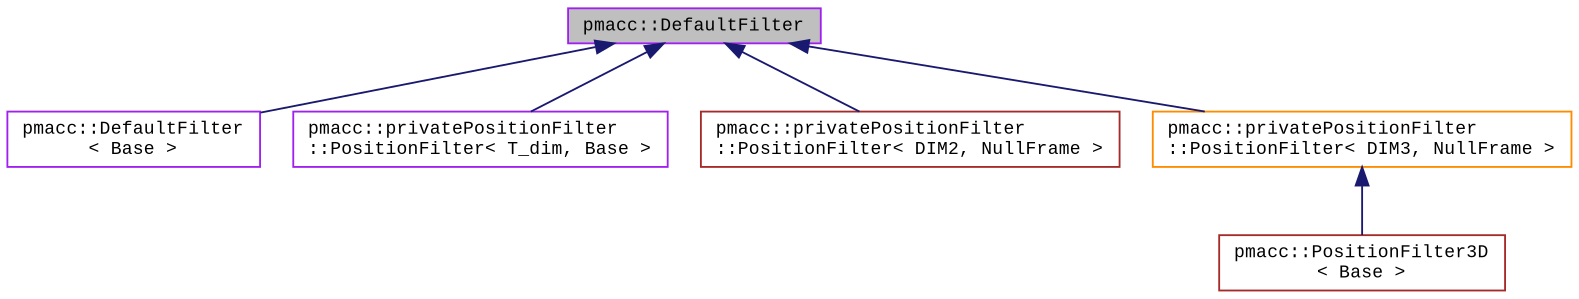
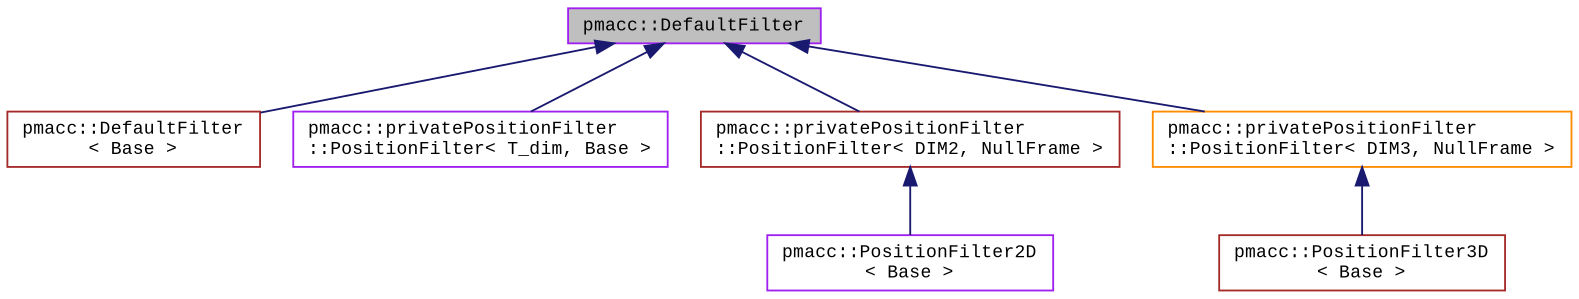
node "pmacc::DefaultFilter < Base >": color purple -> brown
node "pmacc::PositionFilter2D < Base >": added
